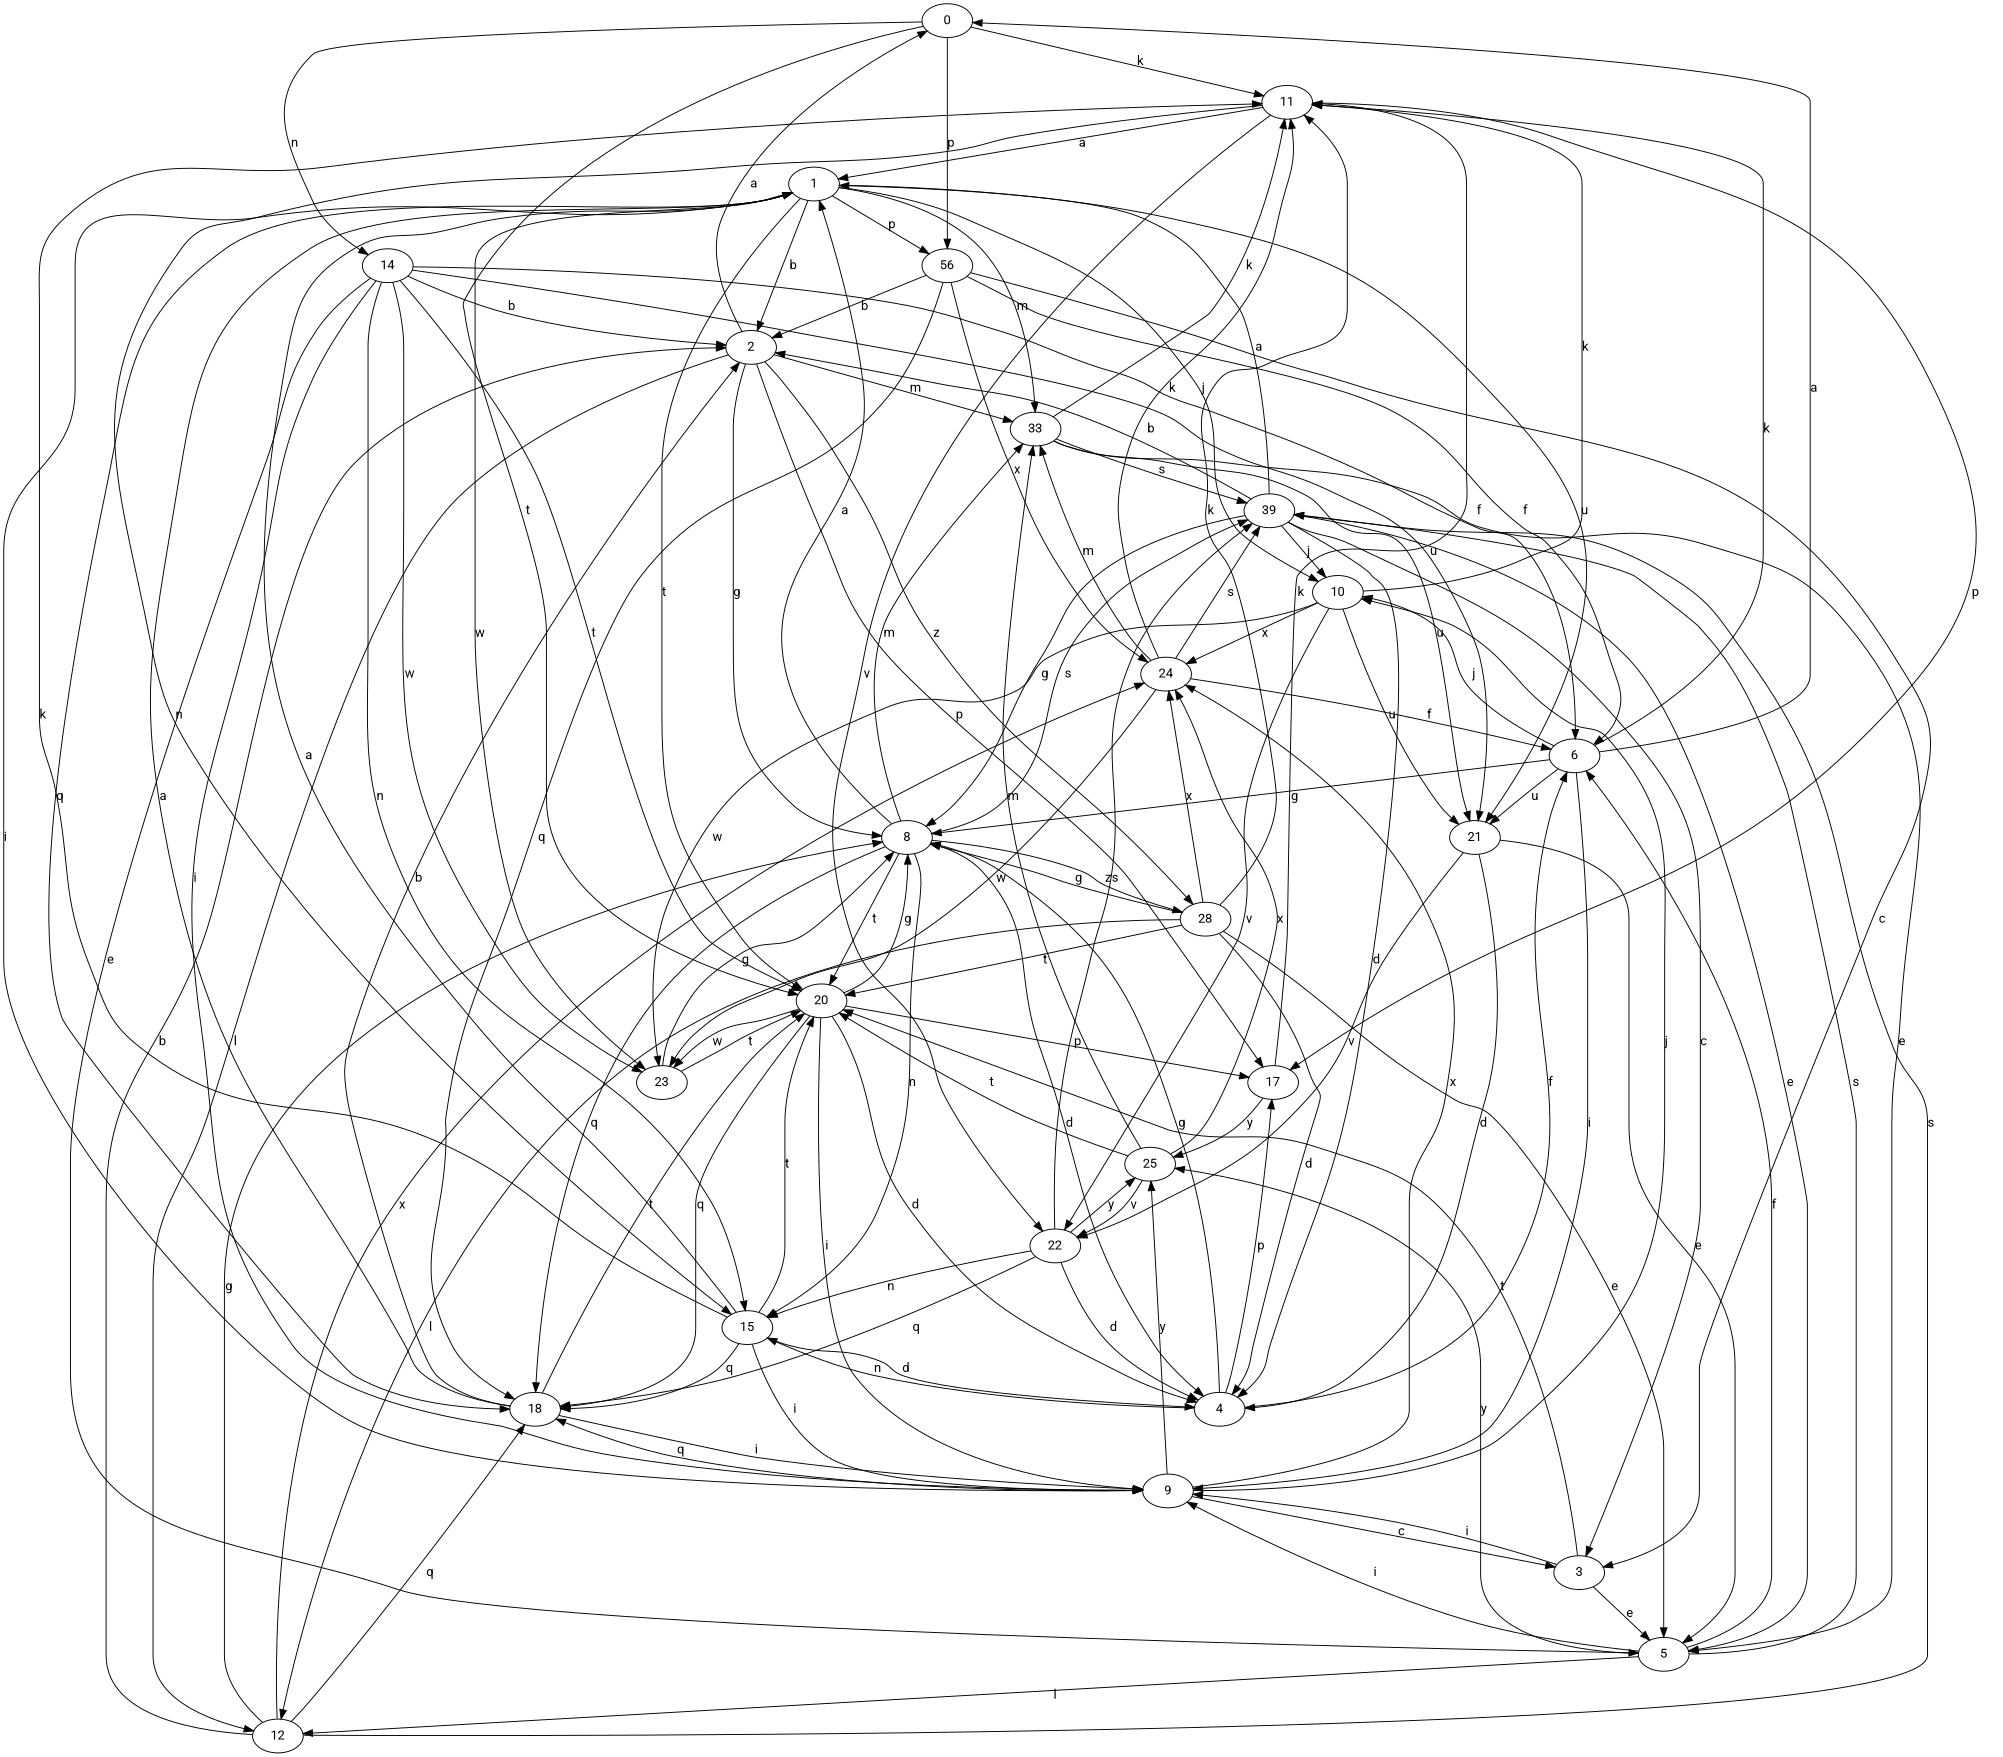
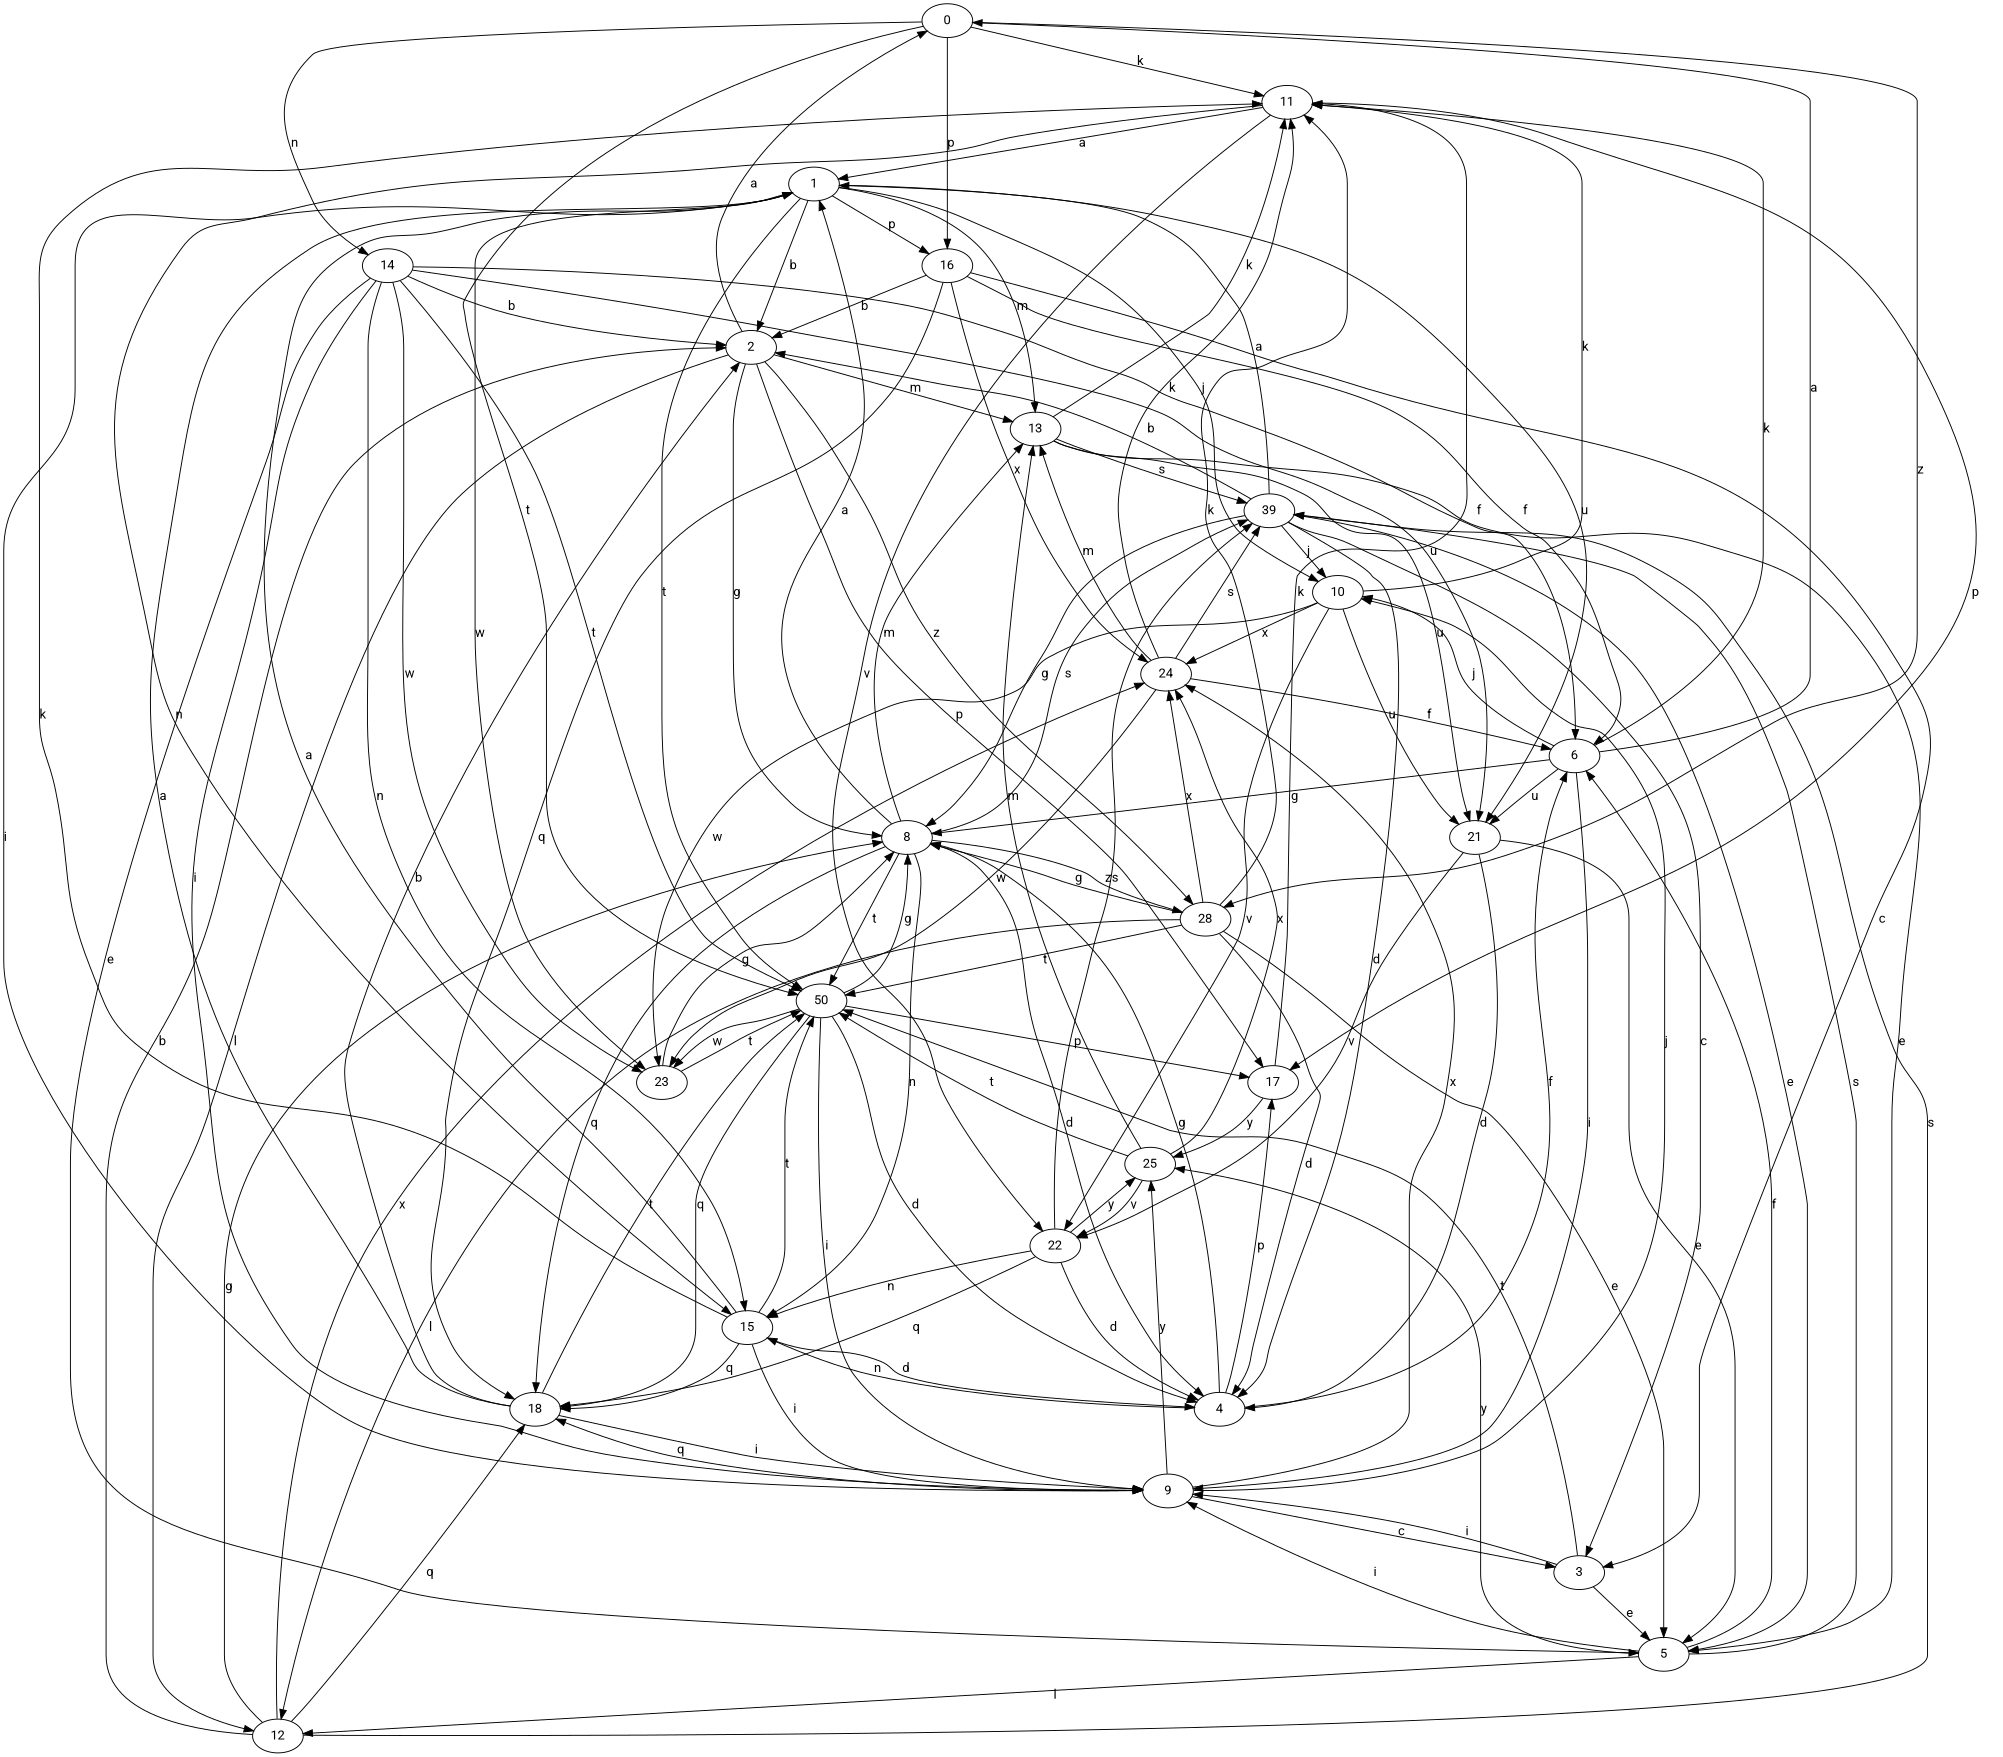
node "56": label "56" -> "16"
edge "0" -> "28": added, label "z"
node "33": label "33" -> "13"
edge "1" -> "18": removed, label "q"
node "20": label "20" -> "50"
